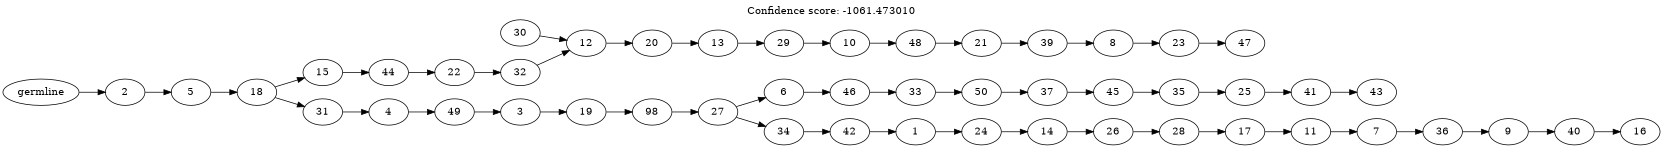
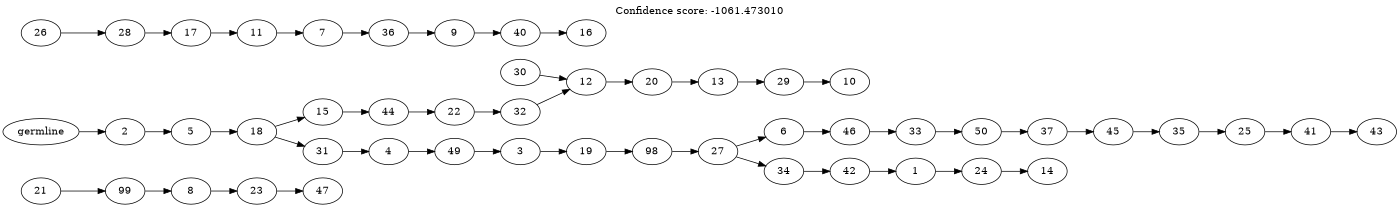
node "48": removed
node "39": label "39" -> "99"
edge "14" -> "26": removed
